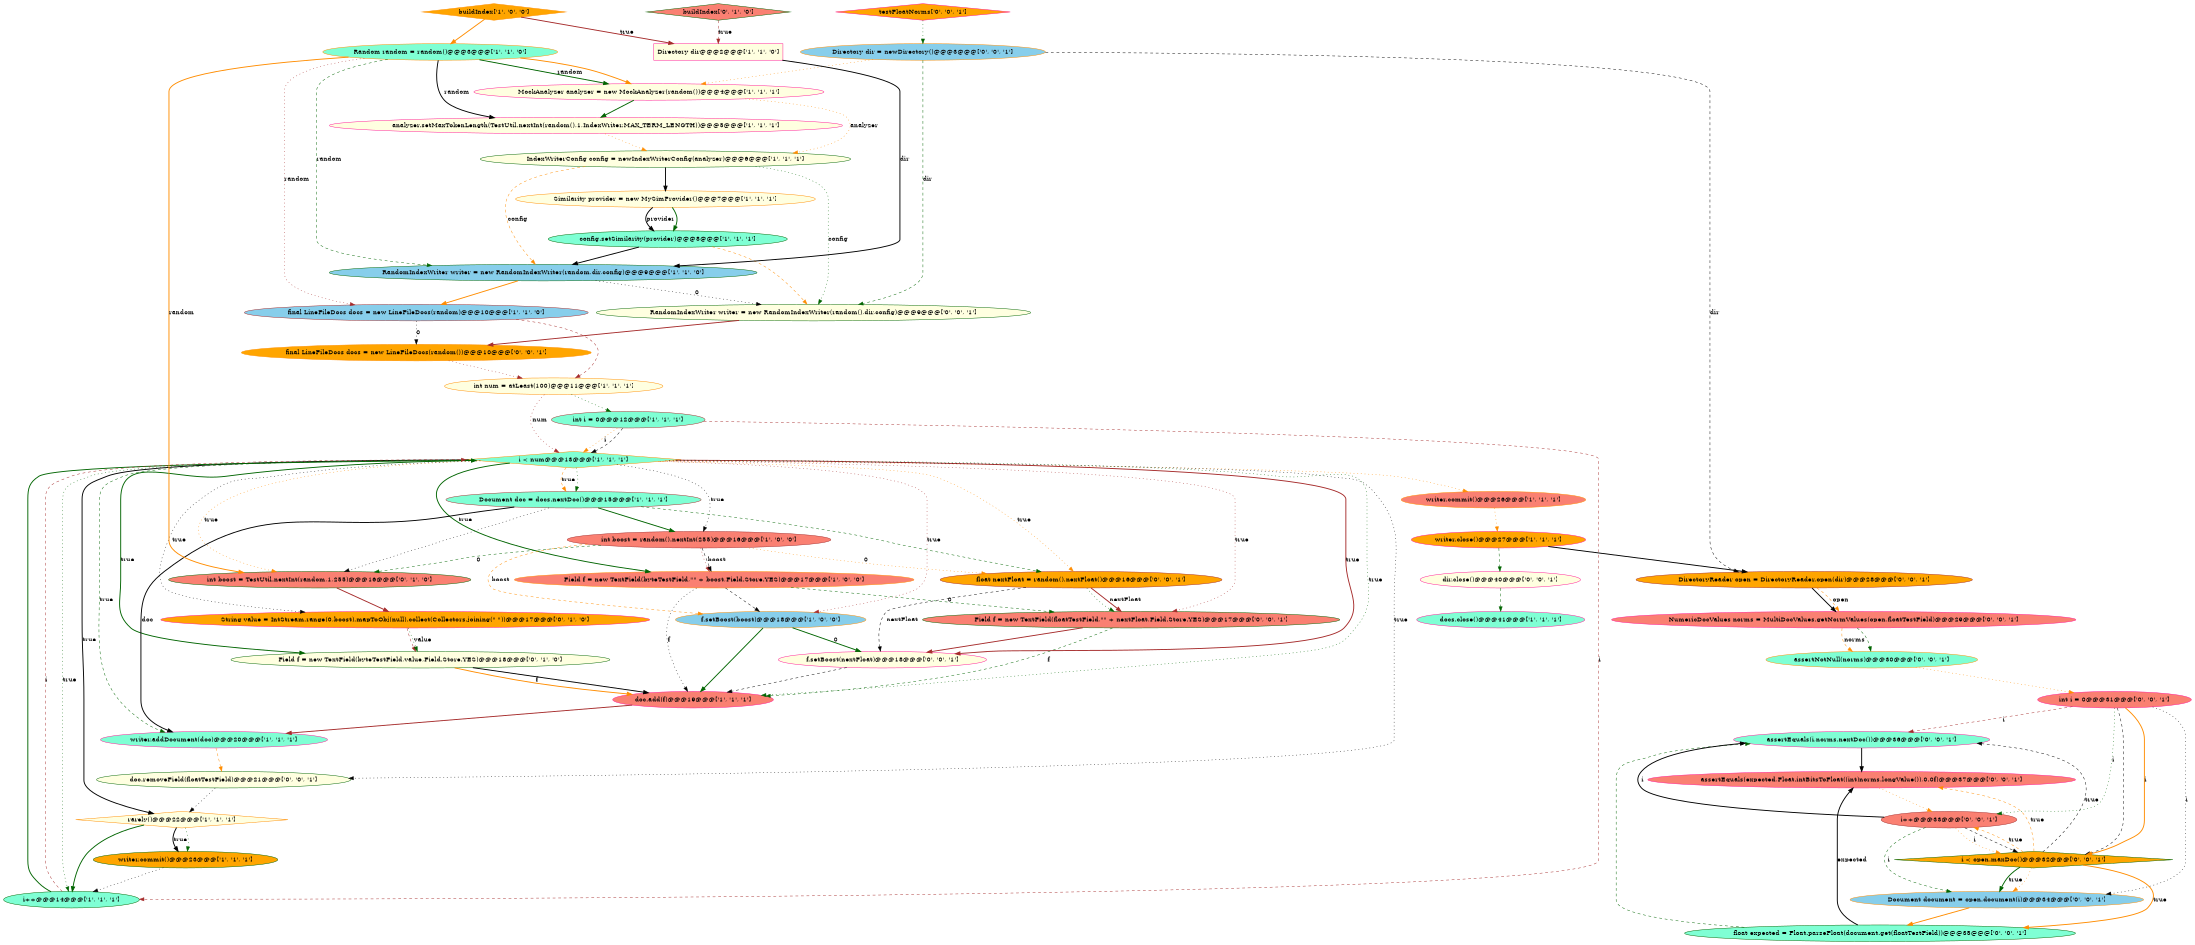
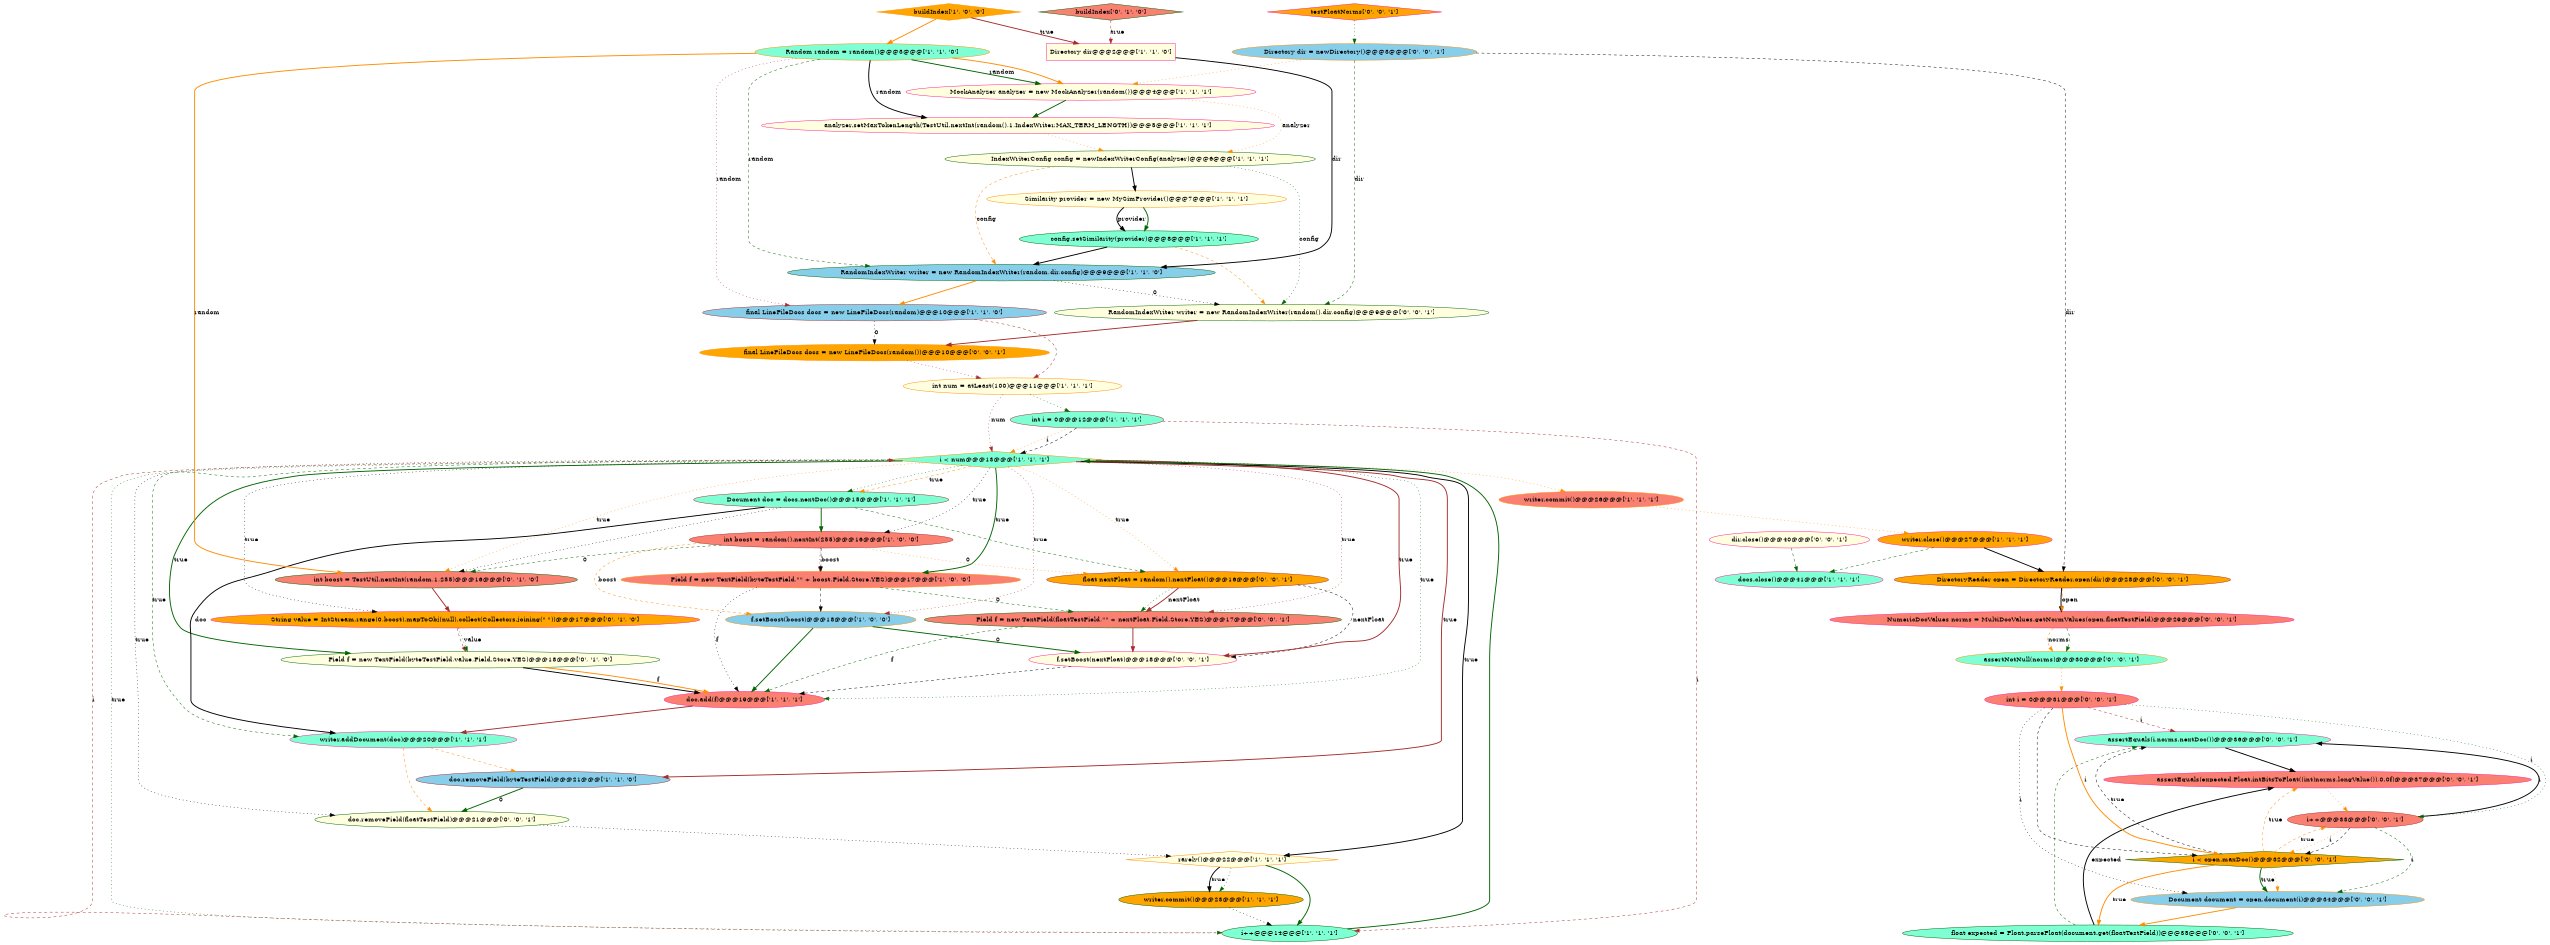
edge "writer.close()@@@27@@@['1', '1', '1']" -> "dir.close()@@@40@@@['0', '0', '1']": now "writer.close()@@@27@@@['1', '1', '1']" -> "docs.close()@@@41@@@['1', '1', '1']"
node "doc.removeField(byteTestField)@@@21@@@['1', '1', '0']": added
